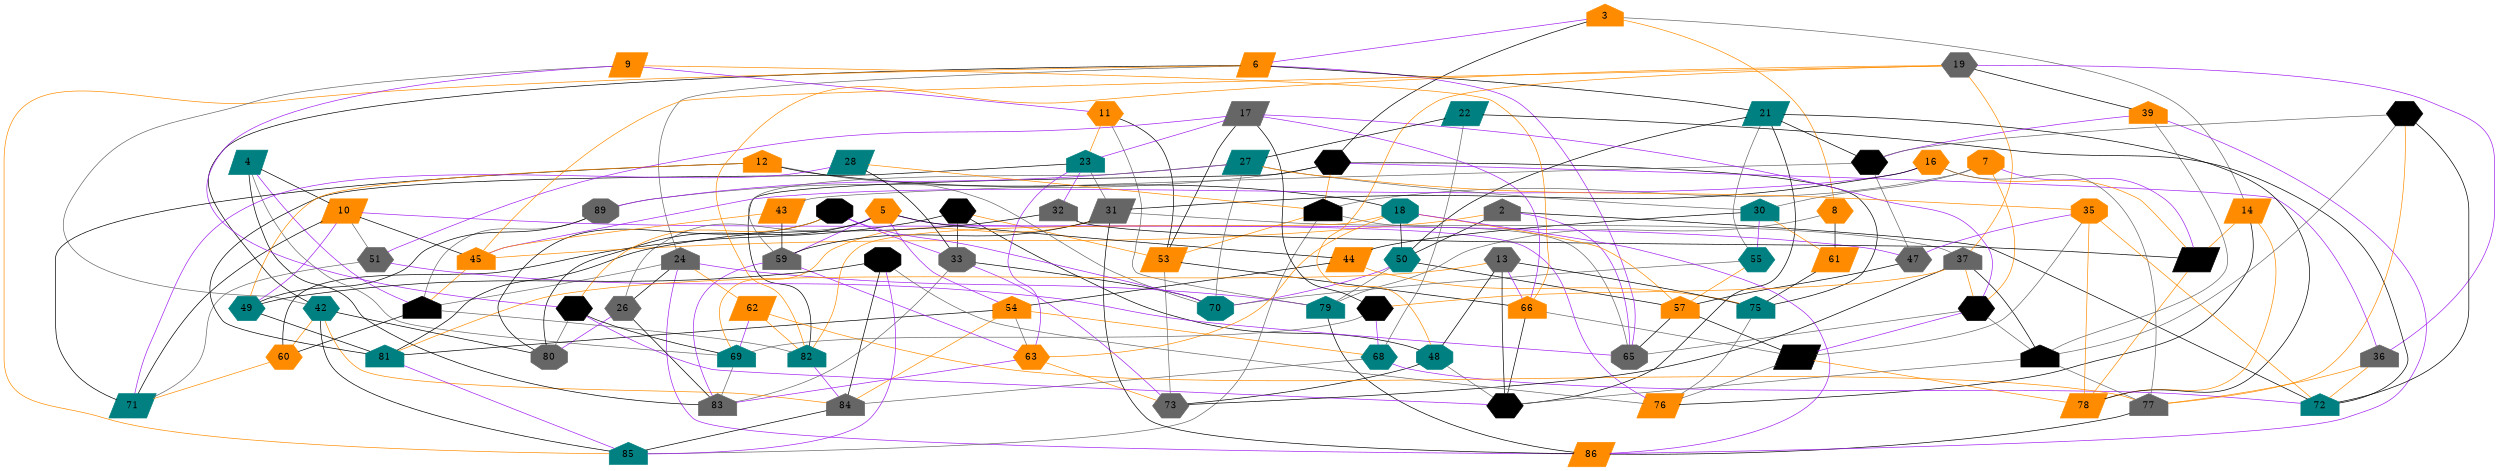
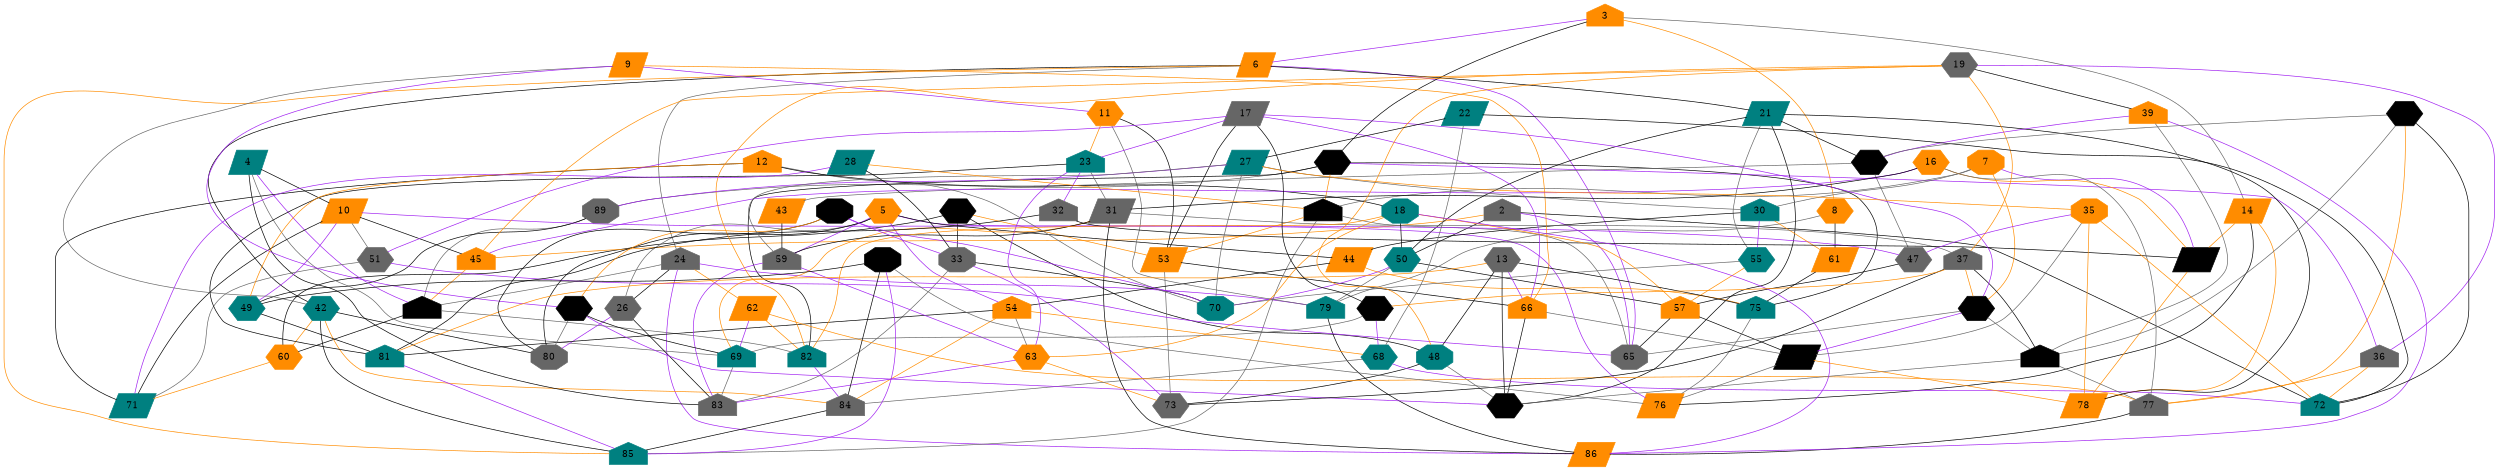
edge "43" -- "45": removed
